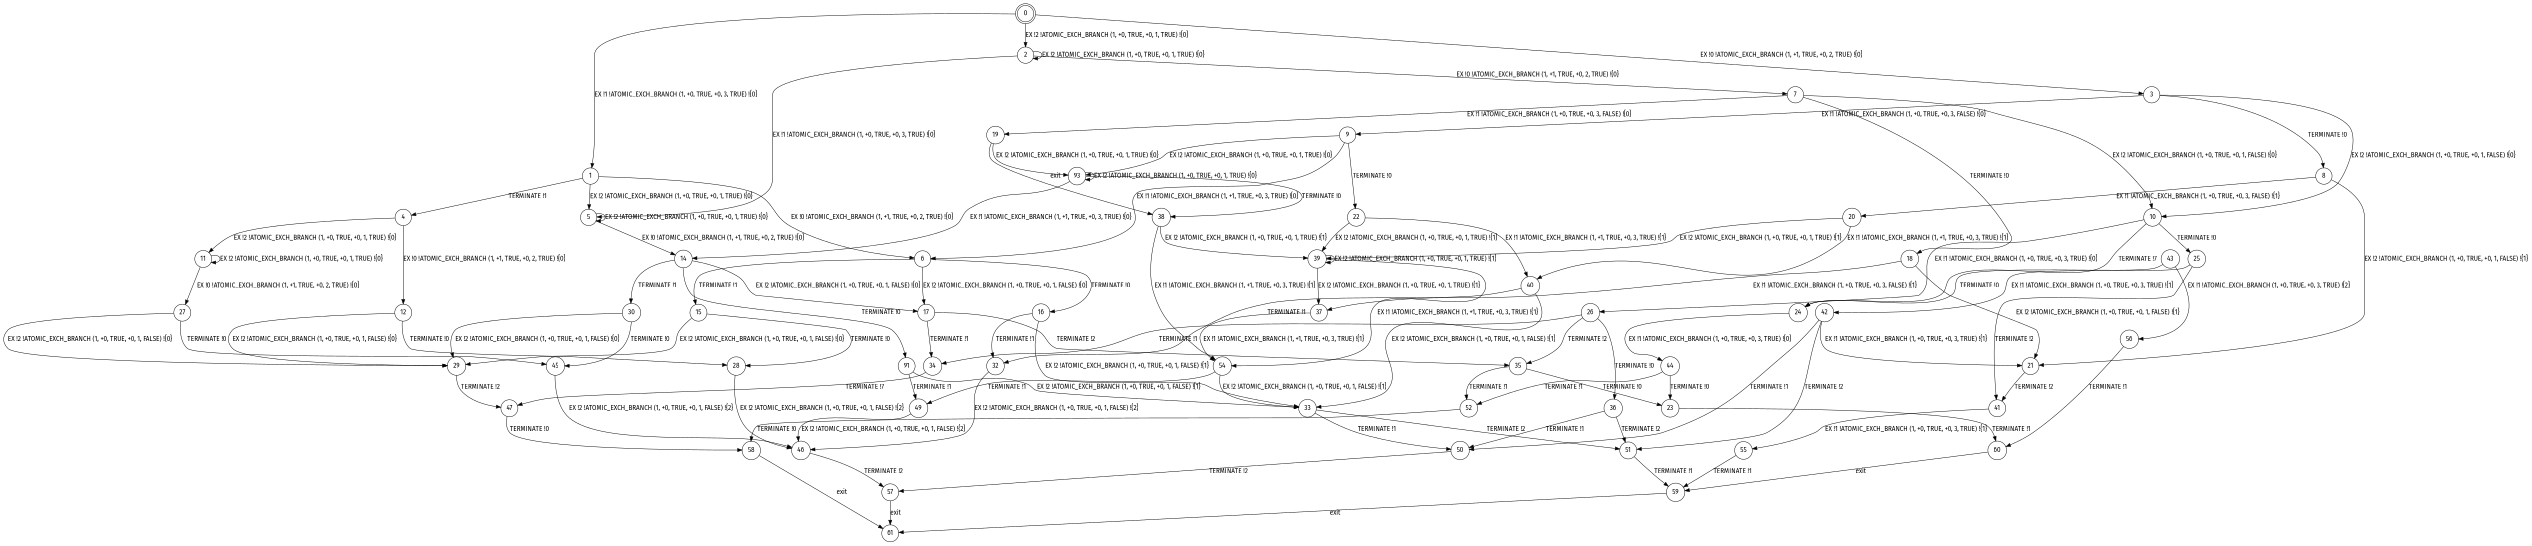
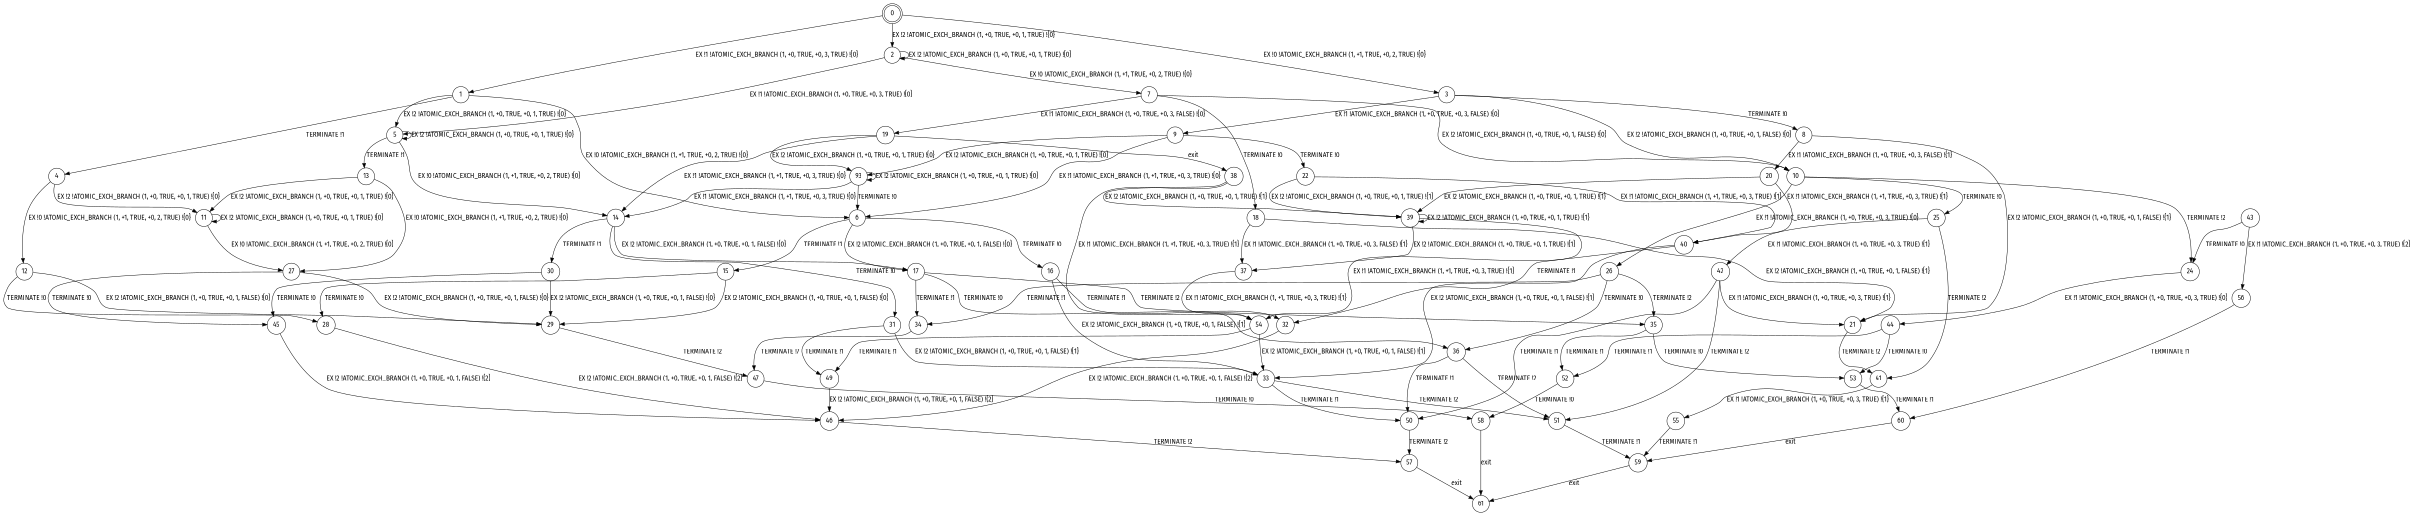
edge "19" -> "14": added, label "EX !1 !ATOMIC_EXCH_BRANCH (1, +1, TRUE, +0, 3, TRUE) !{0}"
node "13": added
edge "93" -> "38": now "93" -> "6"
edge "10" -> "24": label "TERMINATE !7" -> "TERMINATE !2"
edge "17" -> "36": added, label "TERMINATE !0"
node "91": label "91" -> "31"
node "23": label "23" -> "53"
